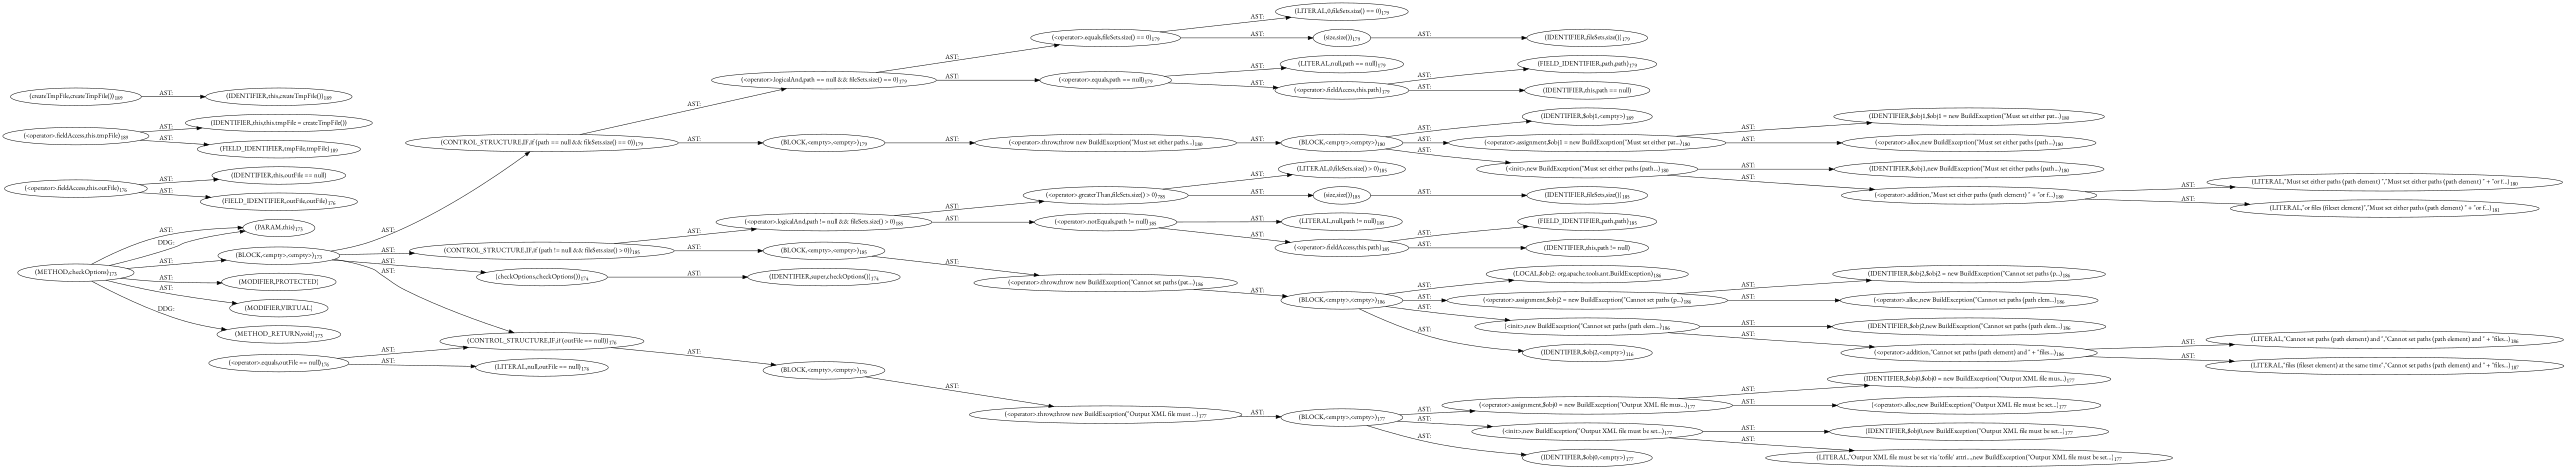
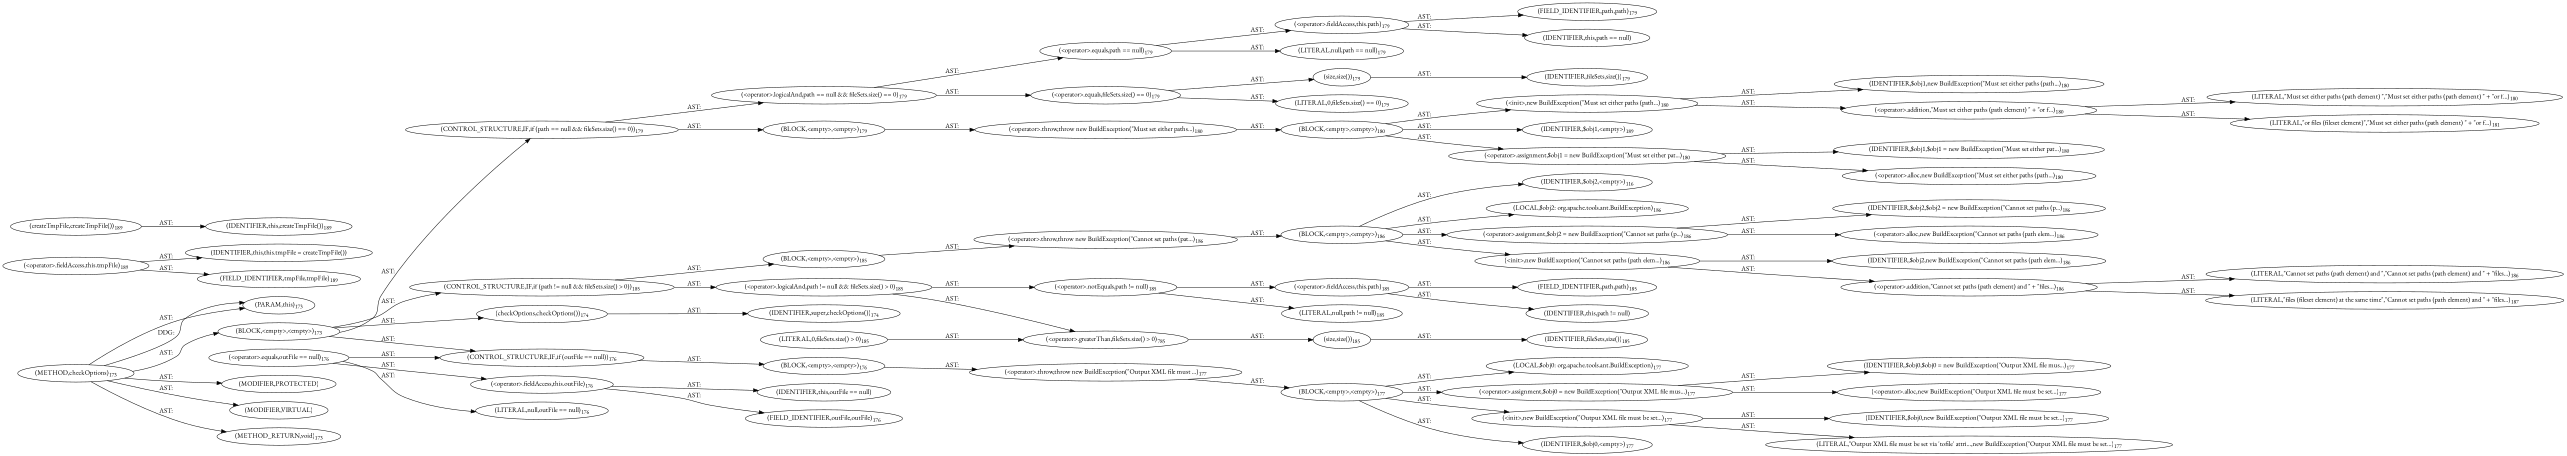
edge "(<operator>.greaterThan,fileSets.size() > 0)" -> "(LITERAL,0,fileSets.size() > 0)": reversed
edge "(METHOD,checkOptions)" -> "(METHOD_RETURN,void)": label "DDG: " -> "AST: "
node "(LOCAL,$obj0: org.apache.tools.ant.BuildException)": added
edge "(<operator>.equals,outFile == null)" -> "(<operator>.fieldAccess,this.outFile)": added, label "AST:"
